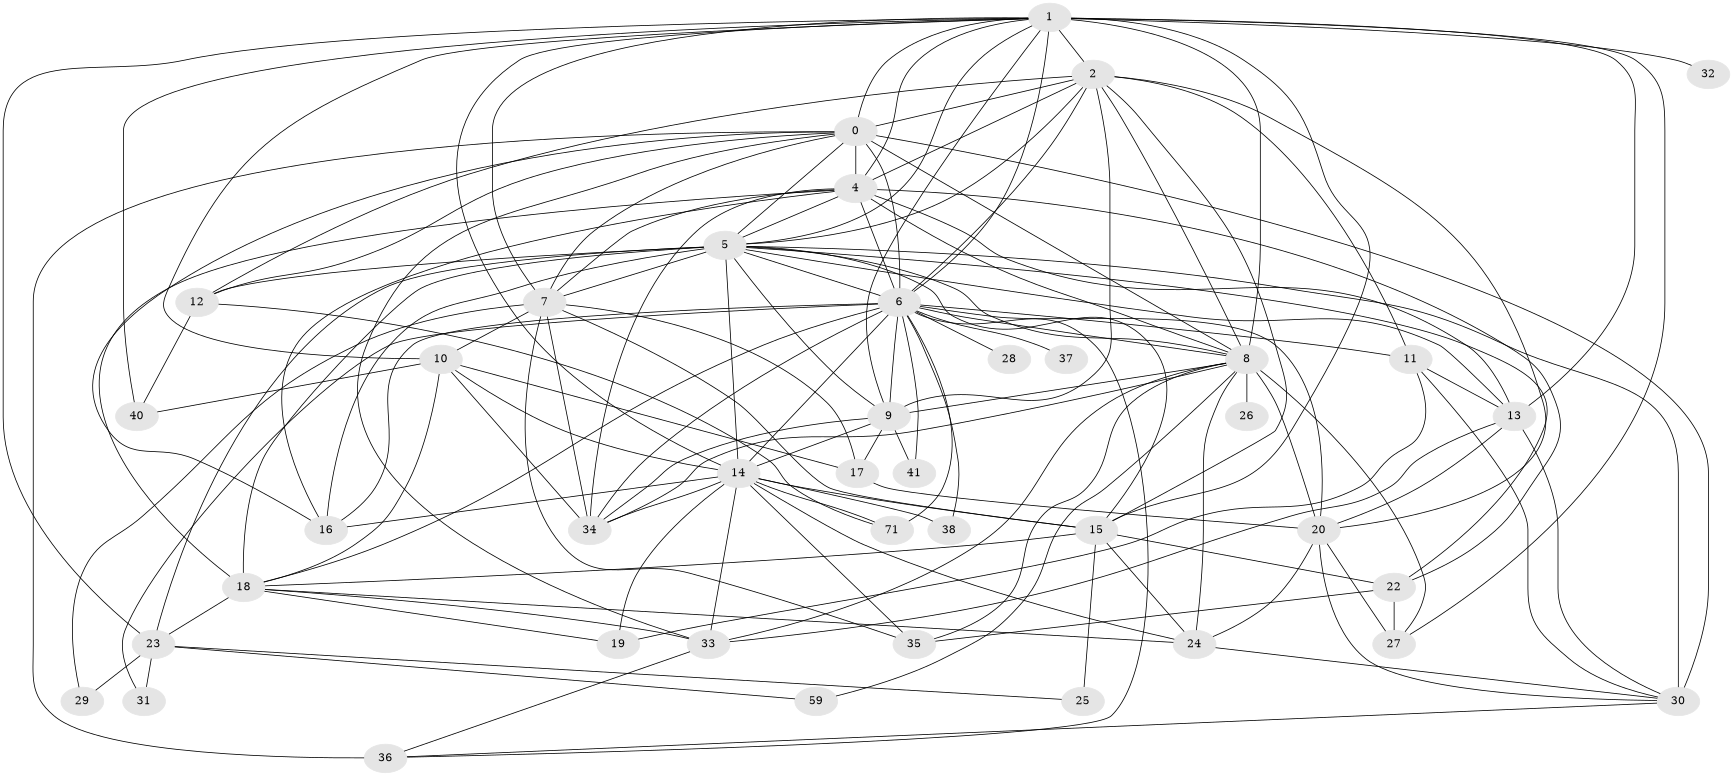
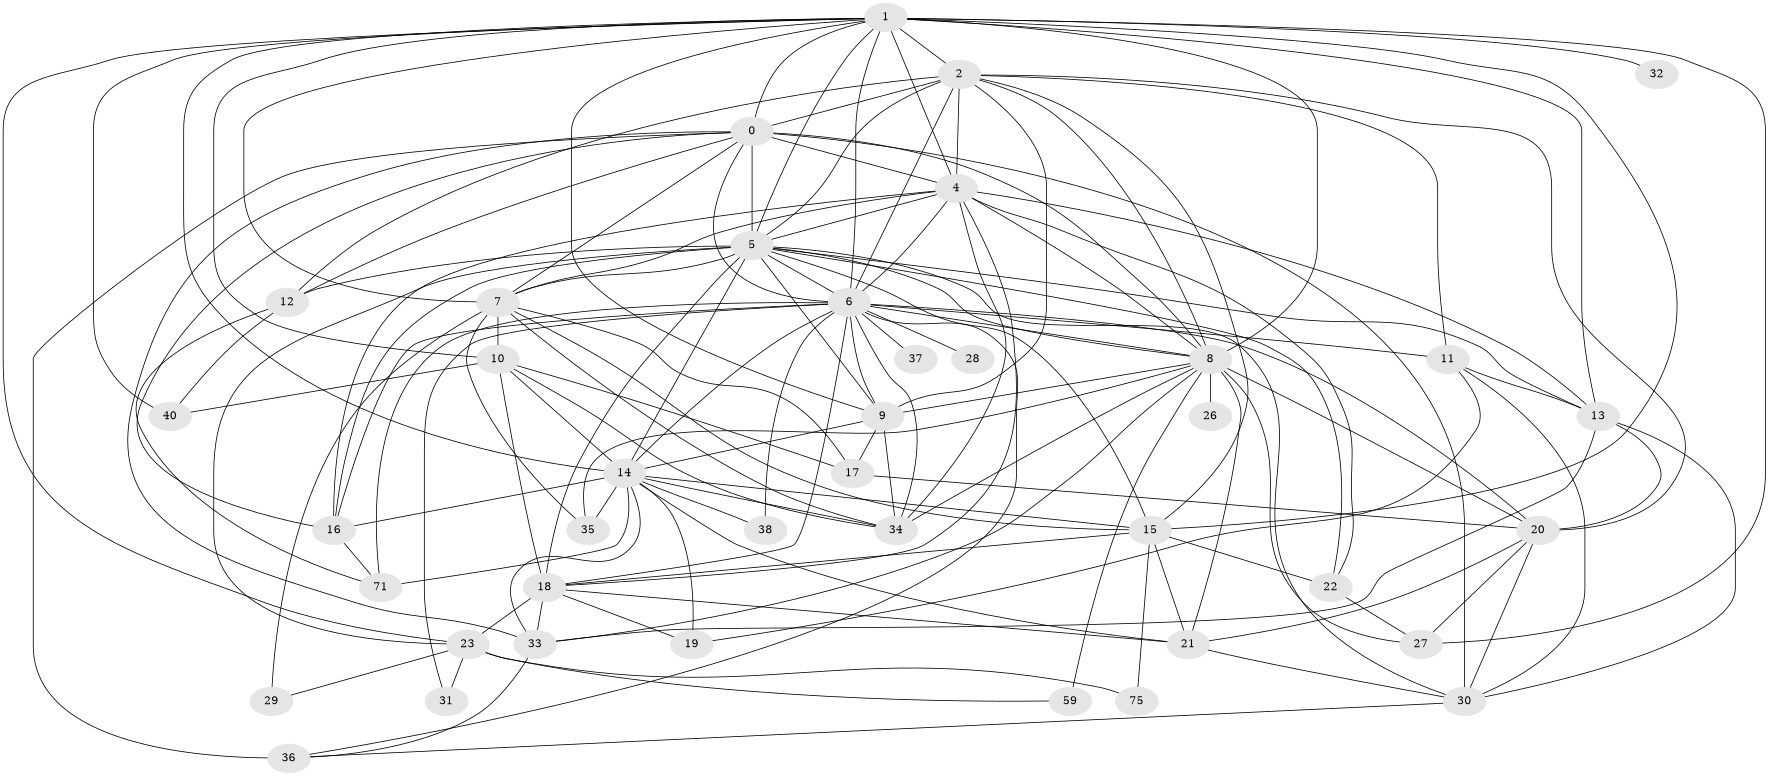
node "41": removed
edge "16" -- "71": added
edge "22" -- "35": removed
node "24": label "24" -> "21"
node "25": label "25" -> "75"
